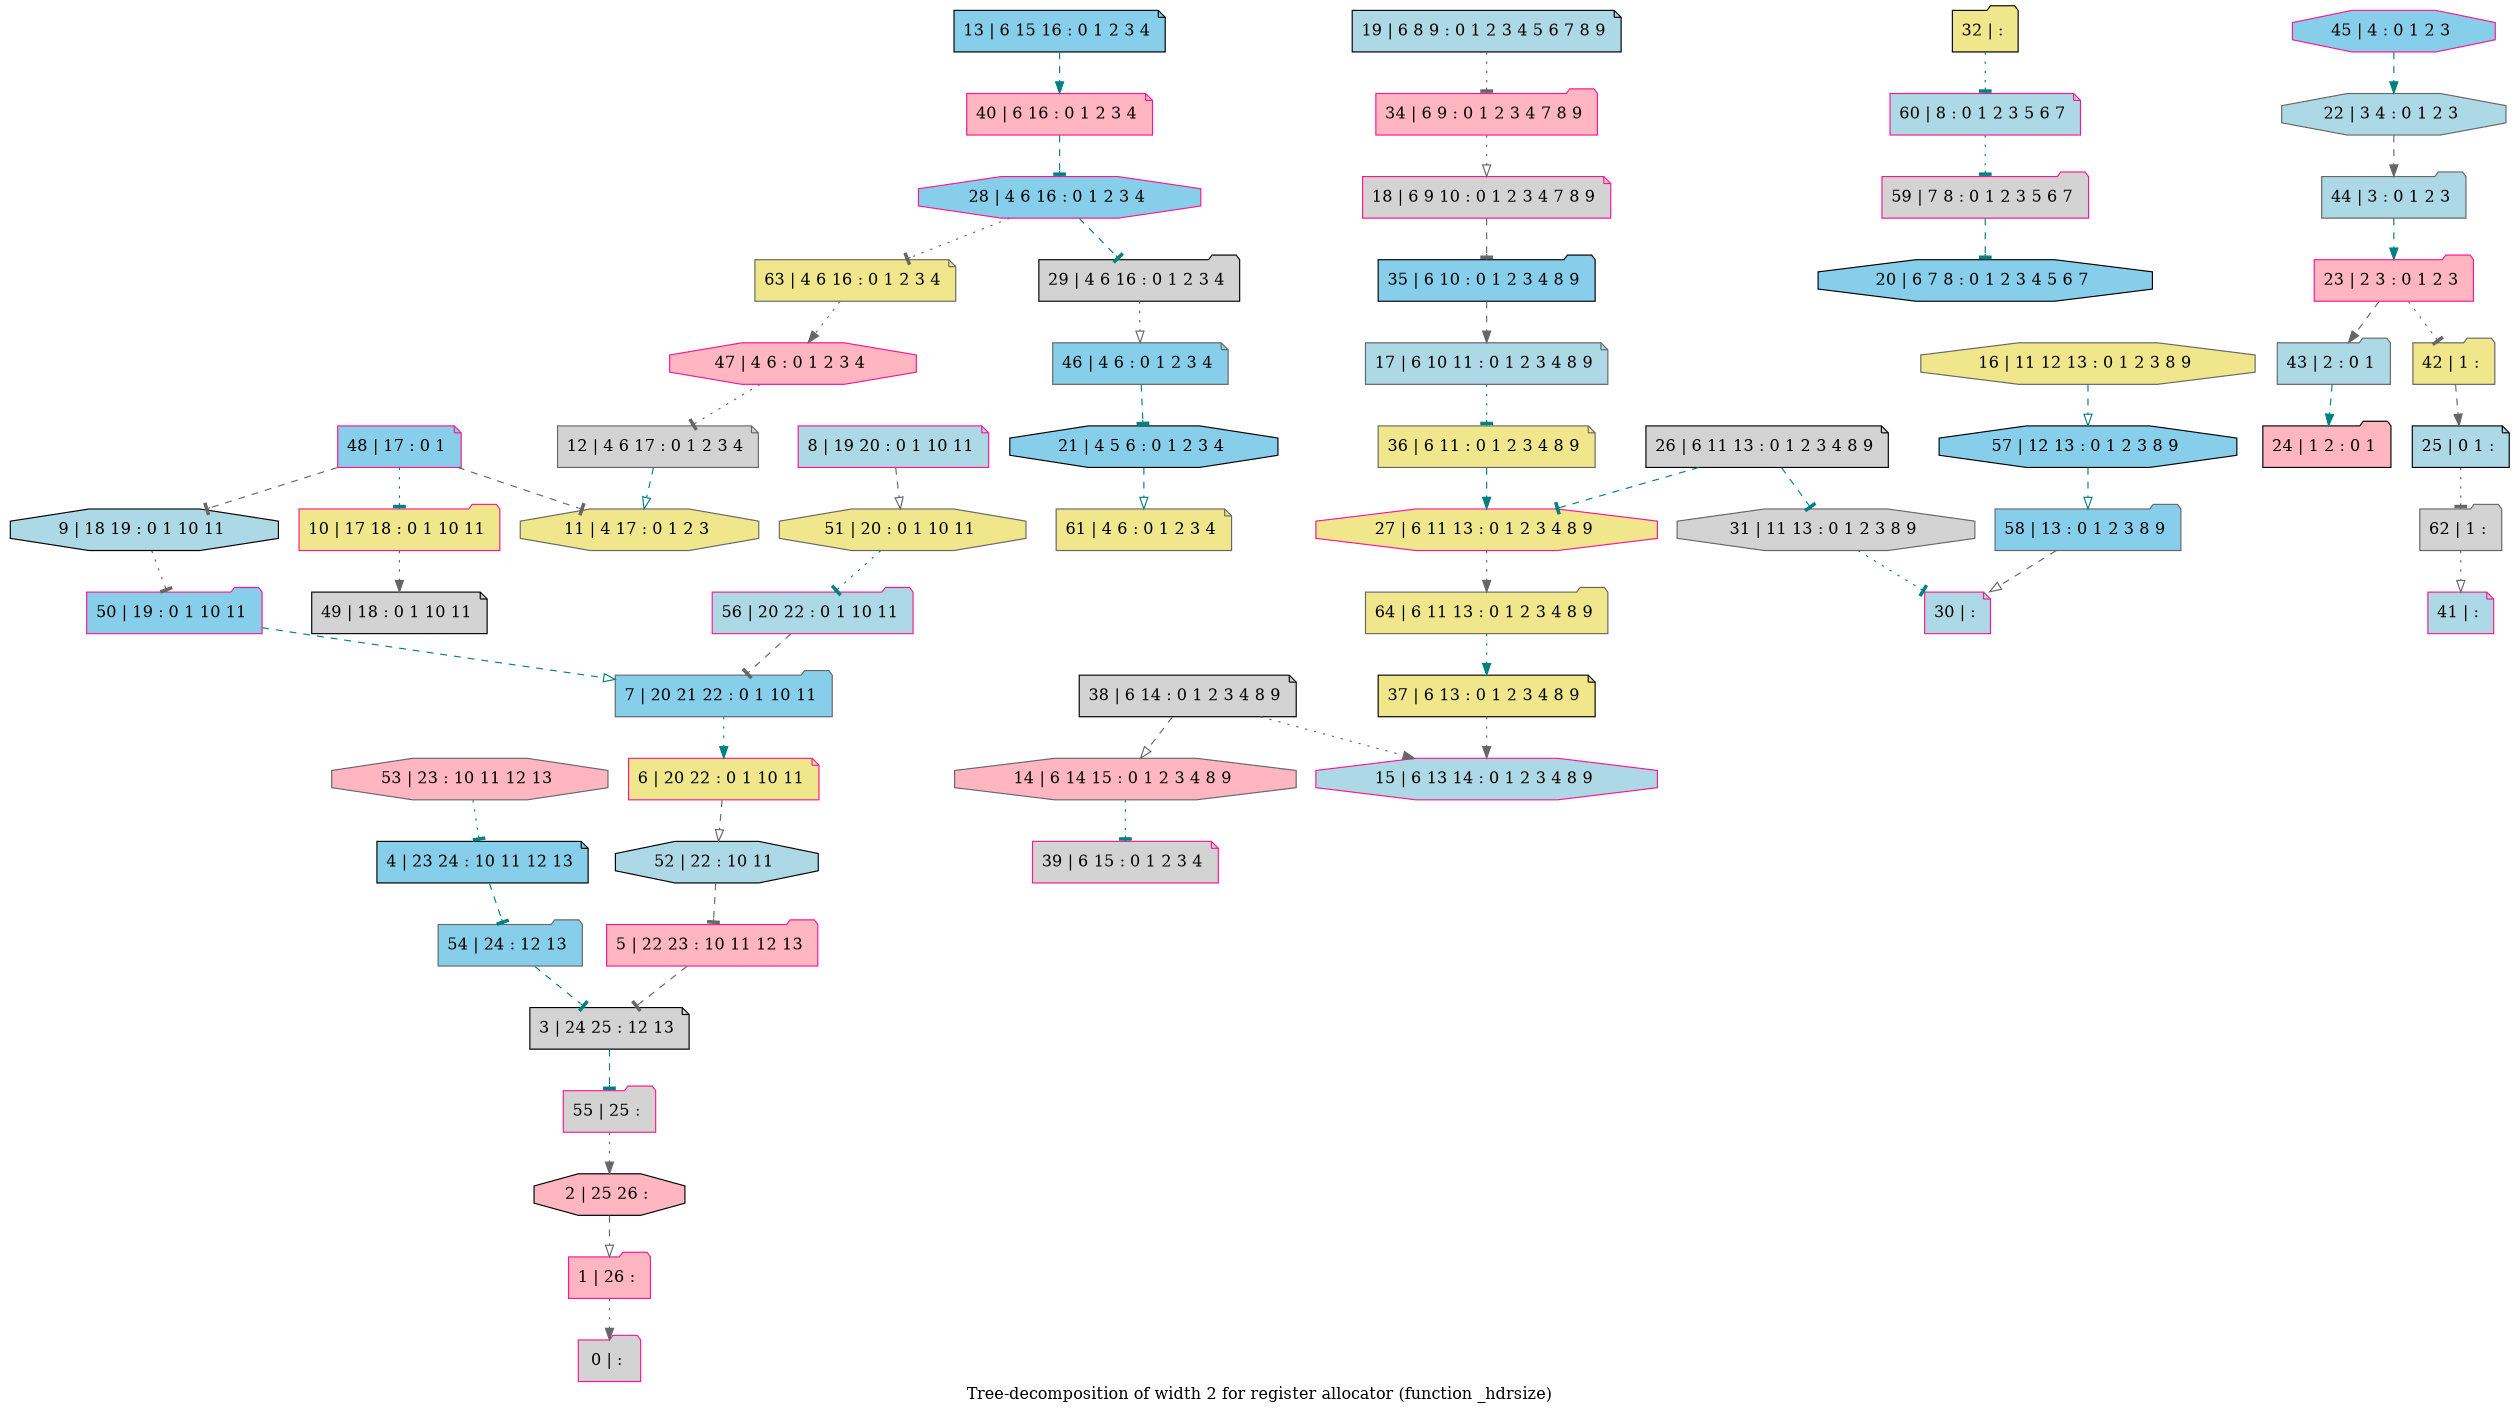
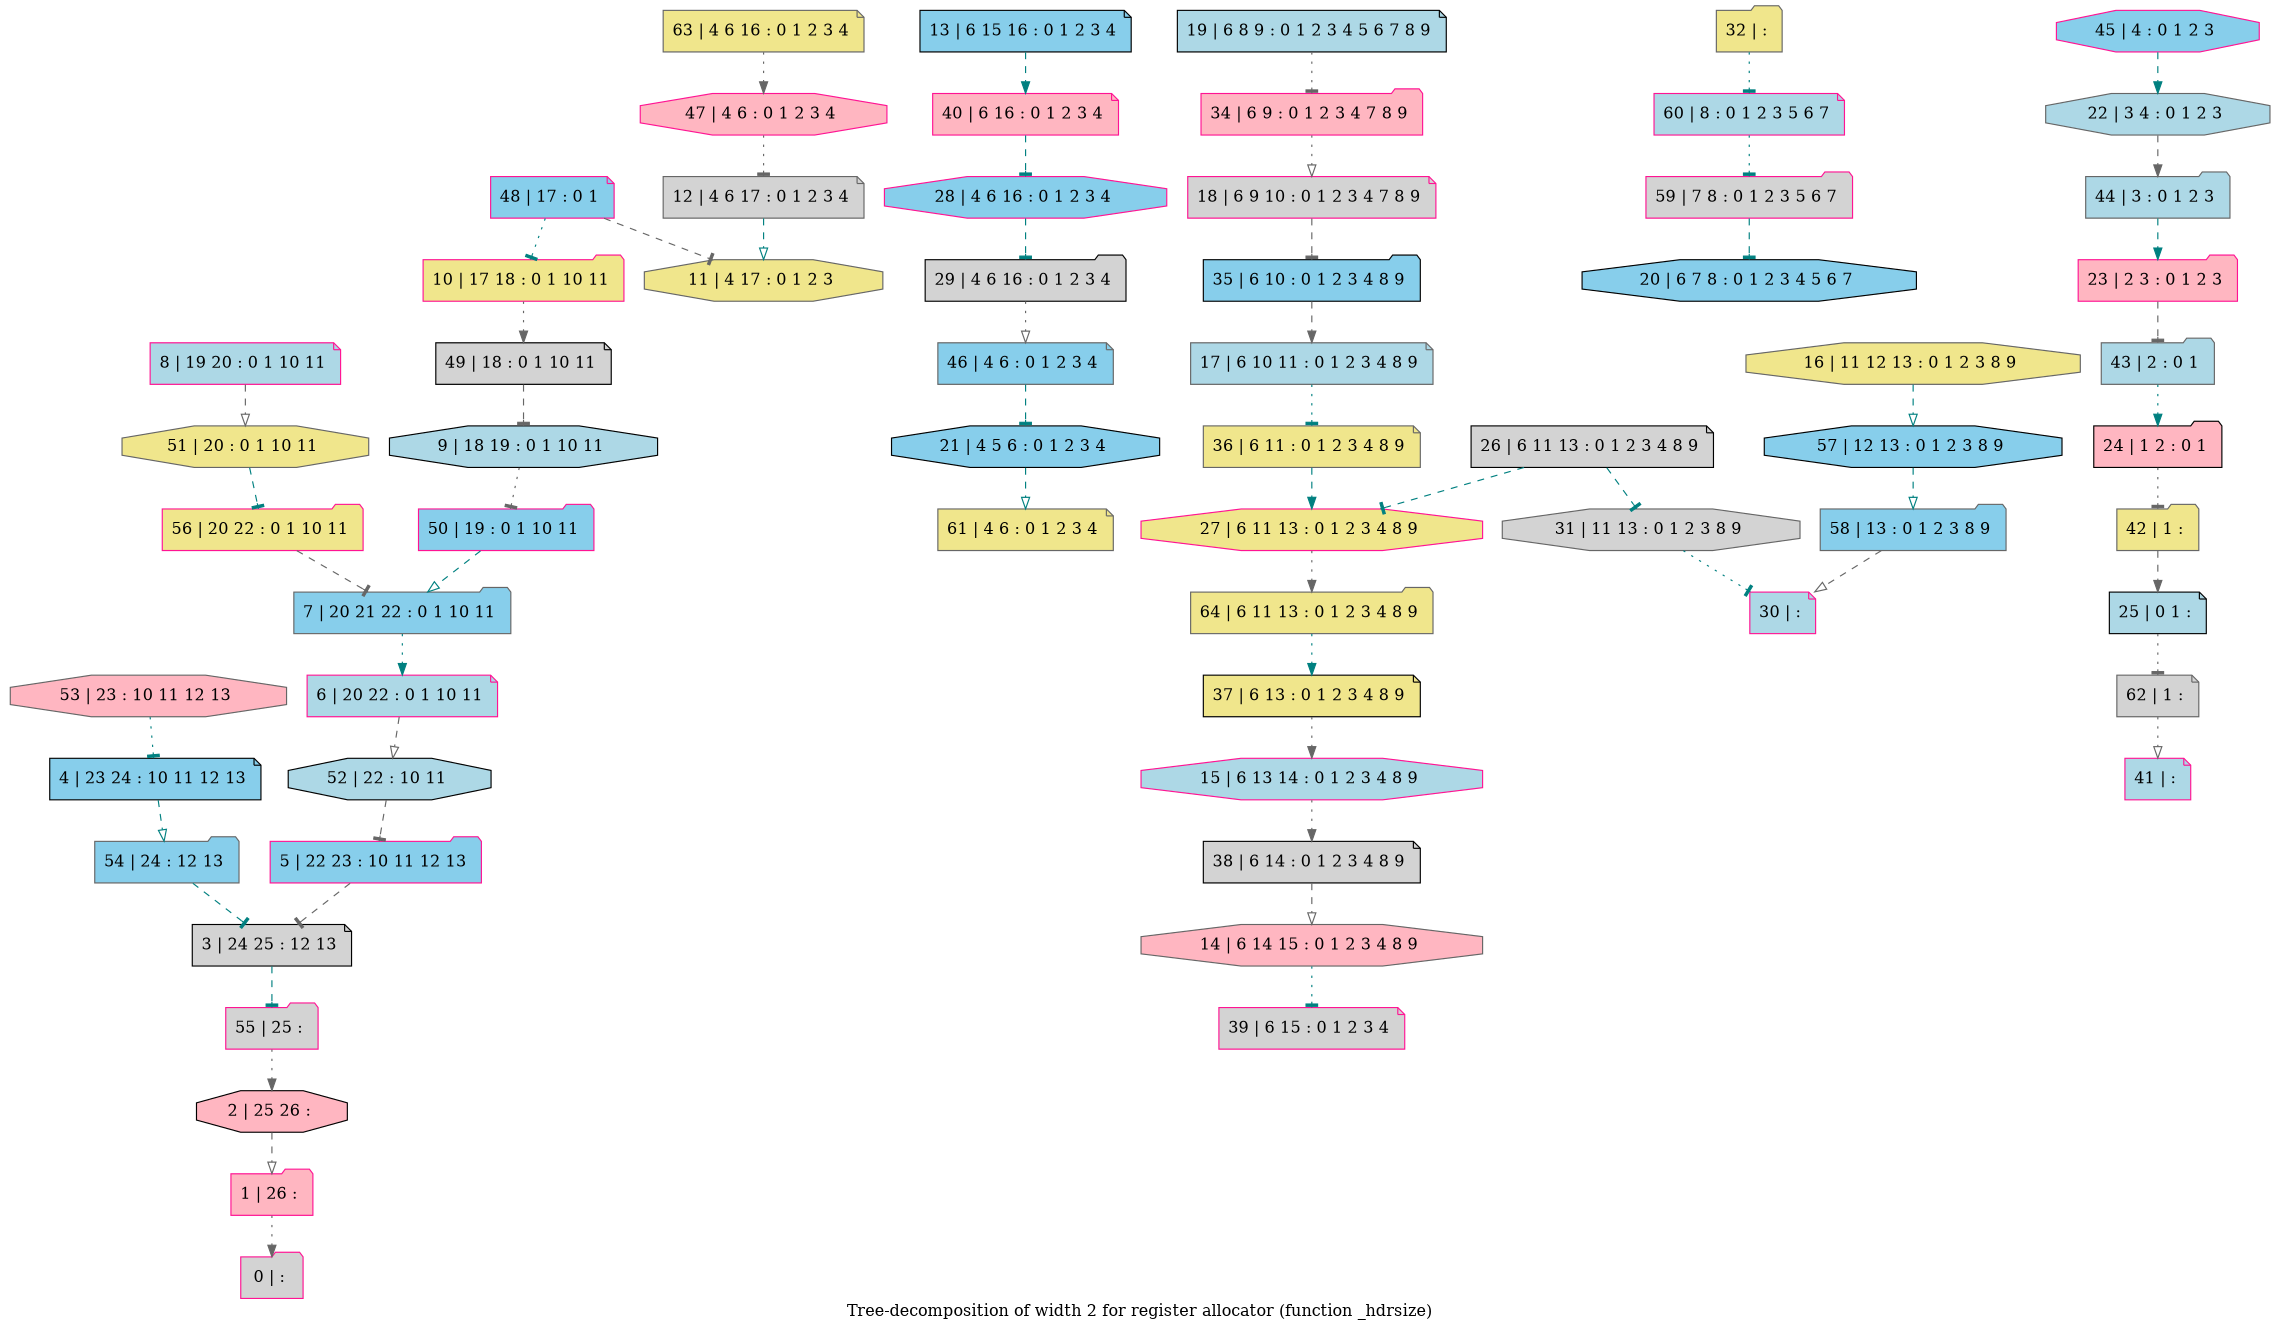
node "32 | :": color black -> gray40
edge "28 | 4 6 16 : 0 1 2 3 4" -> "63 | 4 6 16 : 0 1 2 3 4": removed
edge "23 | 2 3 : 0 1 2 3" -> "43 | 2 : 0 1": arrowhead normal -> tee
edge "23 | 2 3 : 0 1 2 3" -> "42 | 1 :": now "24 | 1 2 : 0 1" -> "42 | 1 :"
edge "43 | 2 : 0 1" -> "24 | 1 2 : 0 1": style dashed -> dotted
edge "48 | 17 : 0 1" -> "9 | 18 19 : 0 1 10 11": now "49 | 18 : 0 1 10 11" -> "9 | 18 19 : 0 1 10 11"
node "62 | 1 :": shape folder -> note
edge "51 | 20 : 0 1 10 11" -> "56 | 20 22 : 0 1 10 11": style dotted -> dashed
node "56 | 20 22 : 0 1 10 11": fillcolor lightblue -> khaki
edge "38 | 6 14 : 0 1 2 3 4 8 9" -> "15 | 6 13 14 : 0 1 2 3 4 8 9": reversed
node "6 | 20 22 : 0 1 10 11": fillcolor khaki -> lightblue
edge "4 | 23 24 : 10 11 12 13" -> "54 | 24 : 12 13": arrowhead tee -> onormal
node "5 | 22 23 : 10 11 12 13": fillcolor lightpink -> skyblue
